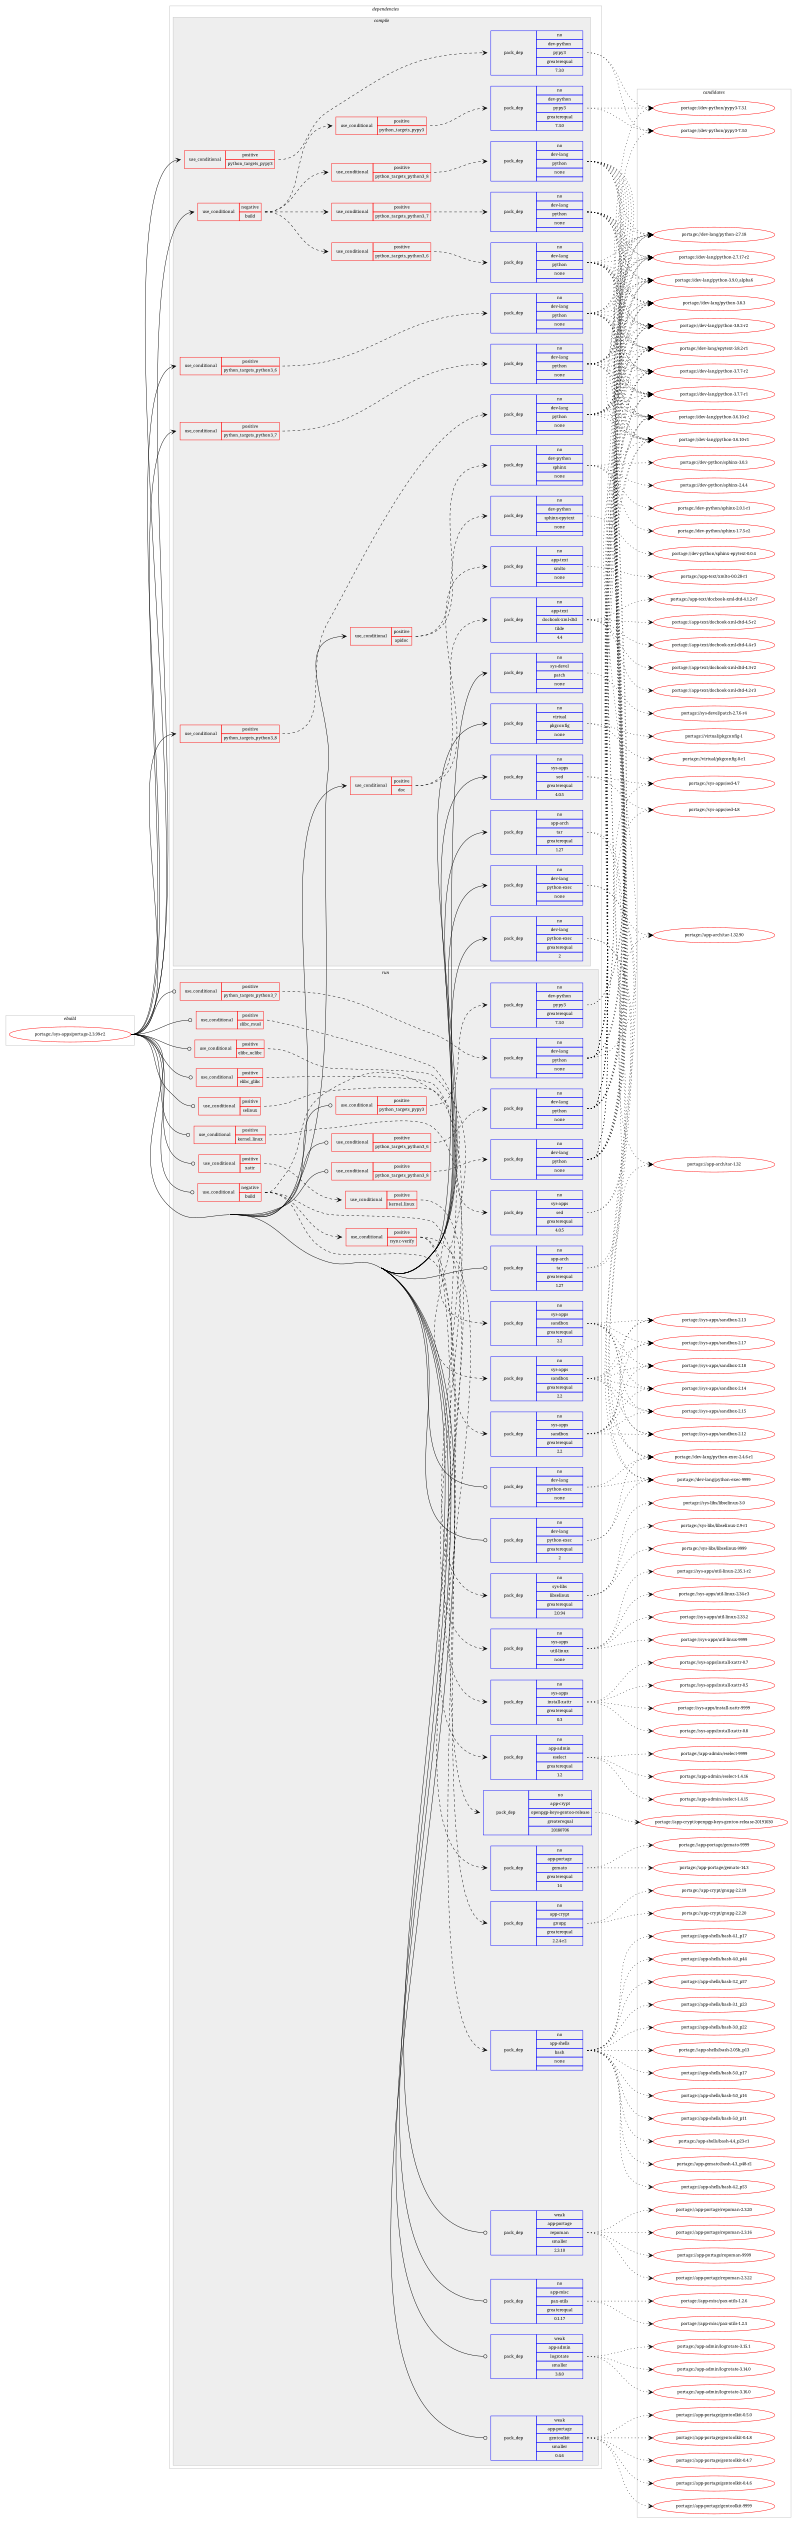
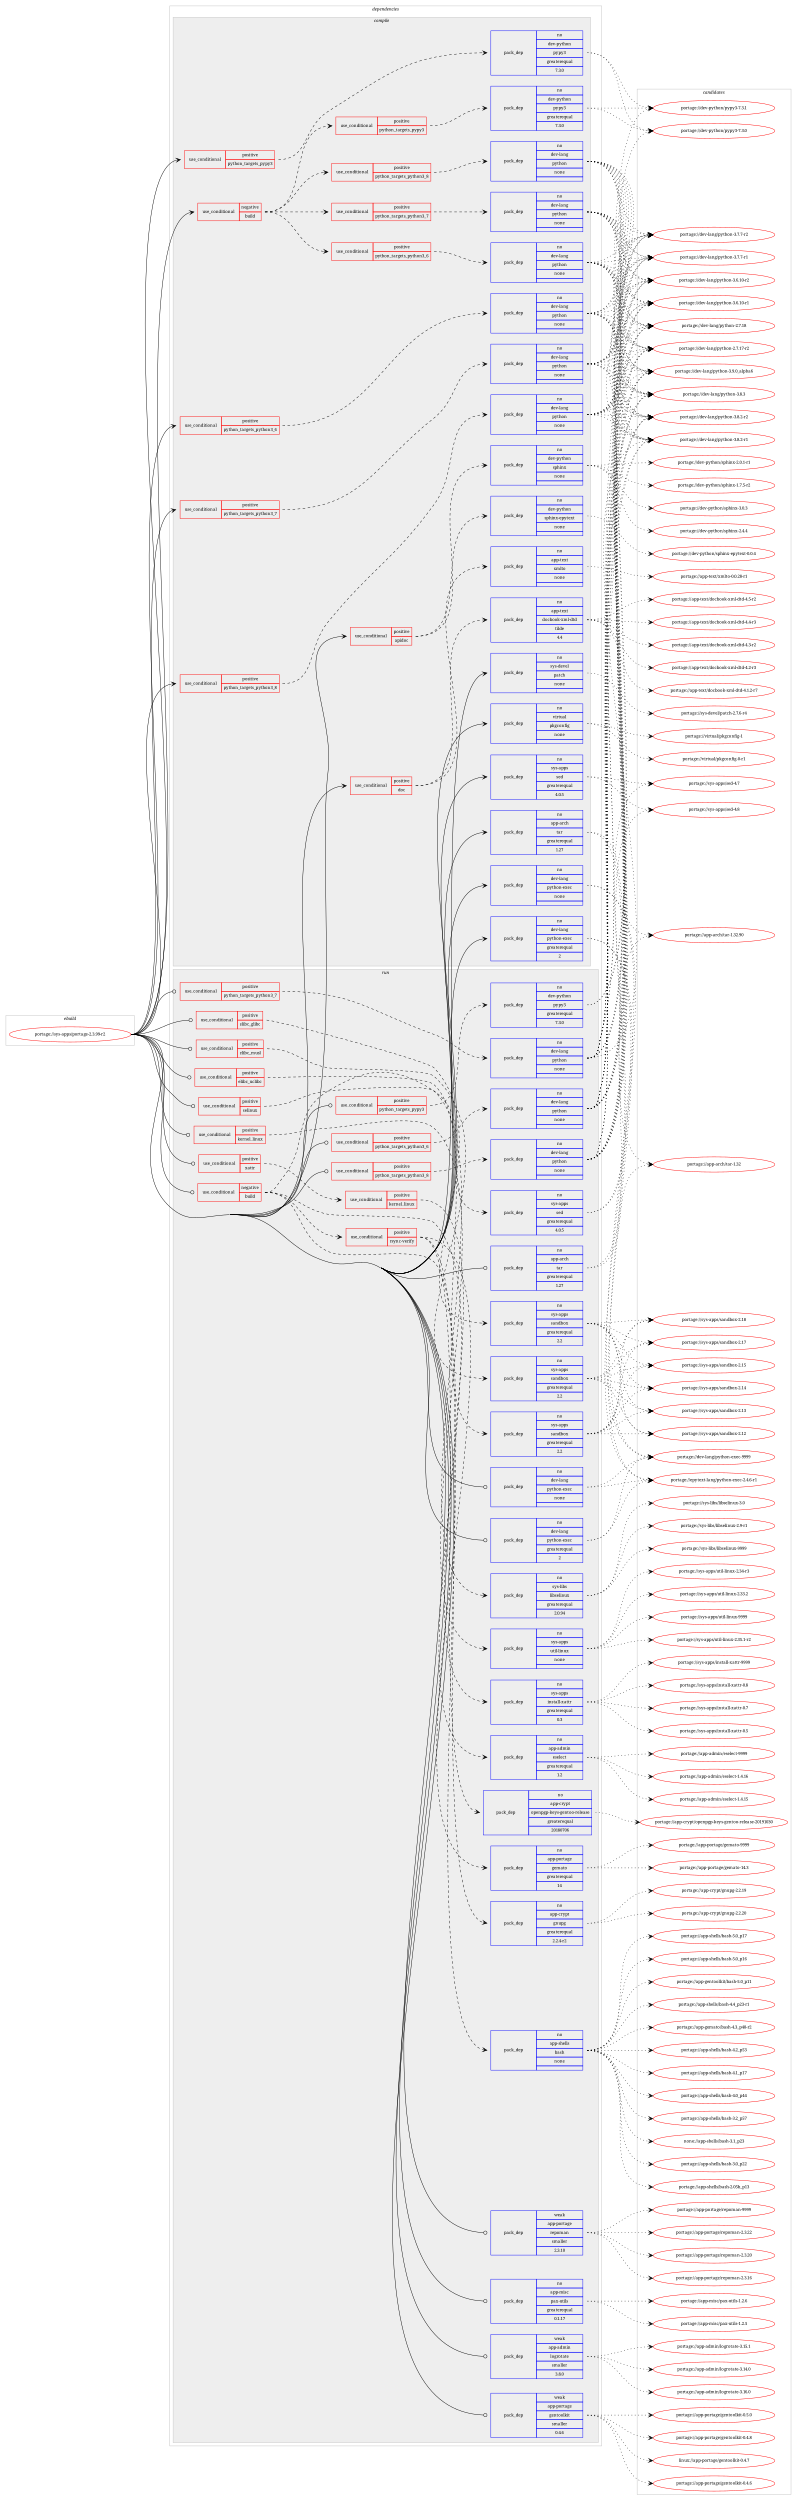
node "portage://dev-lang/epytext-3.8.2-r1": label "portage://dev-lang/epytext-3.8.2-r1" -> "portage://dev-lang/python-3.8.2-r1"
node "portage://dev-lang/python-exec-2.4.6-r1": label "portage://dev-lang/python-exec-2.4.6-r1" -> "portage://epytext-lang/python-exec-2.4.6-r1"
node "portage://app-shells/bash-3.1_p23": label "portage://app-shells/bash-3.1_p23" -> "none://app-shells/bash-3.1_p23"
node "portage://app-shells/bash-5.0_p11": label "portage://app-shells/bash-5.0_p11" -> "portage://app-gentoolkit/bash-5.0_p11"
node "portage://app-portage/gentoolkit-0.4.7": label "portage://app-portage/gentoolkit-0.4.7" -> "linux://app-portage/gentoolkit-0.4.7"
node "portage://app-portage/gentoolkit-9999": removed
